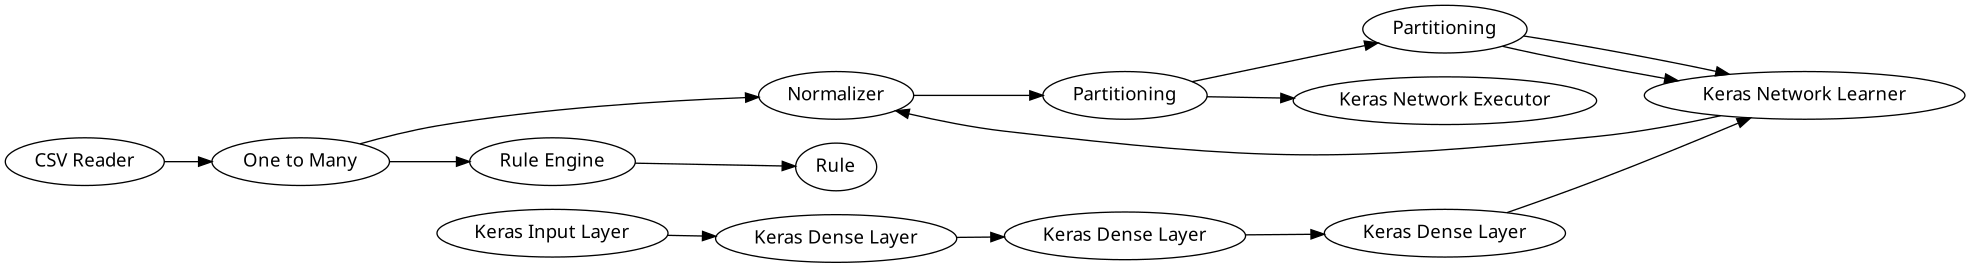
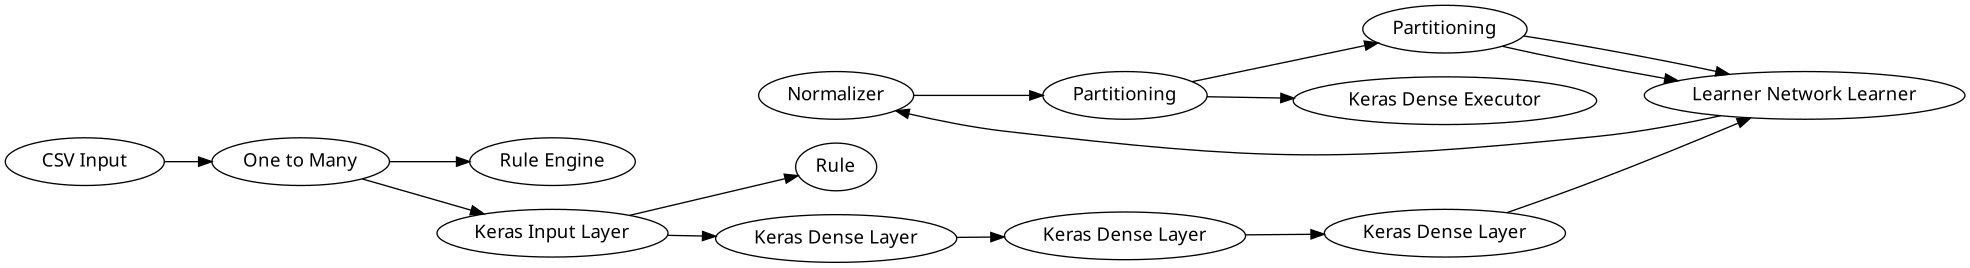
node "Keras Network Learner": label "Keras Network Learner" -> "Learner Network Learner"
node "Keras Network Executor": label "Keras Network Executor" -> "Keras Dense Executor"
edge "One to Many" -> "Normalizer": now "One to Many" -> "Keras Input Layer"
node "CSV Reader": label "CSV Reader" -> "CSV Input"
edge "Rule Engine" -> "Rule": now "Keras Input Layer" -> "Rule"
